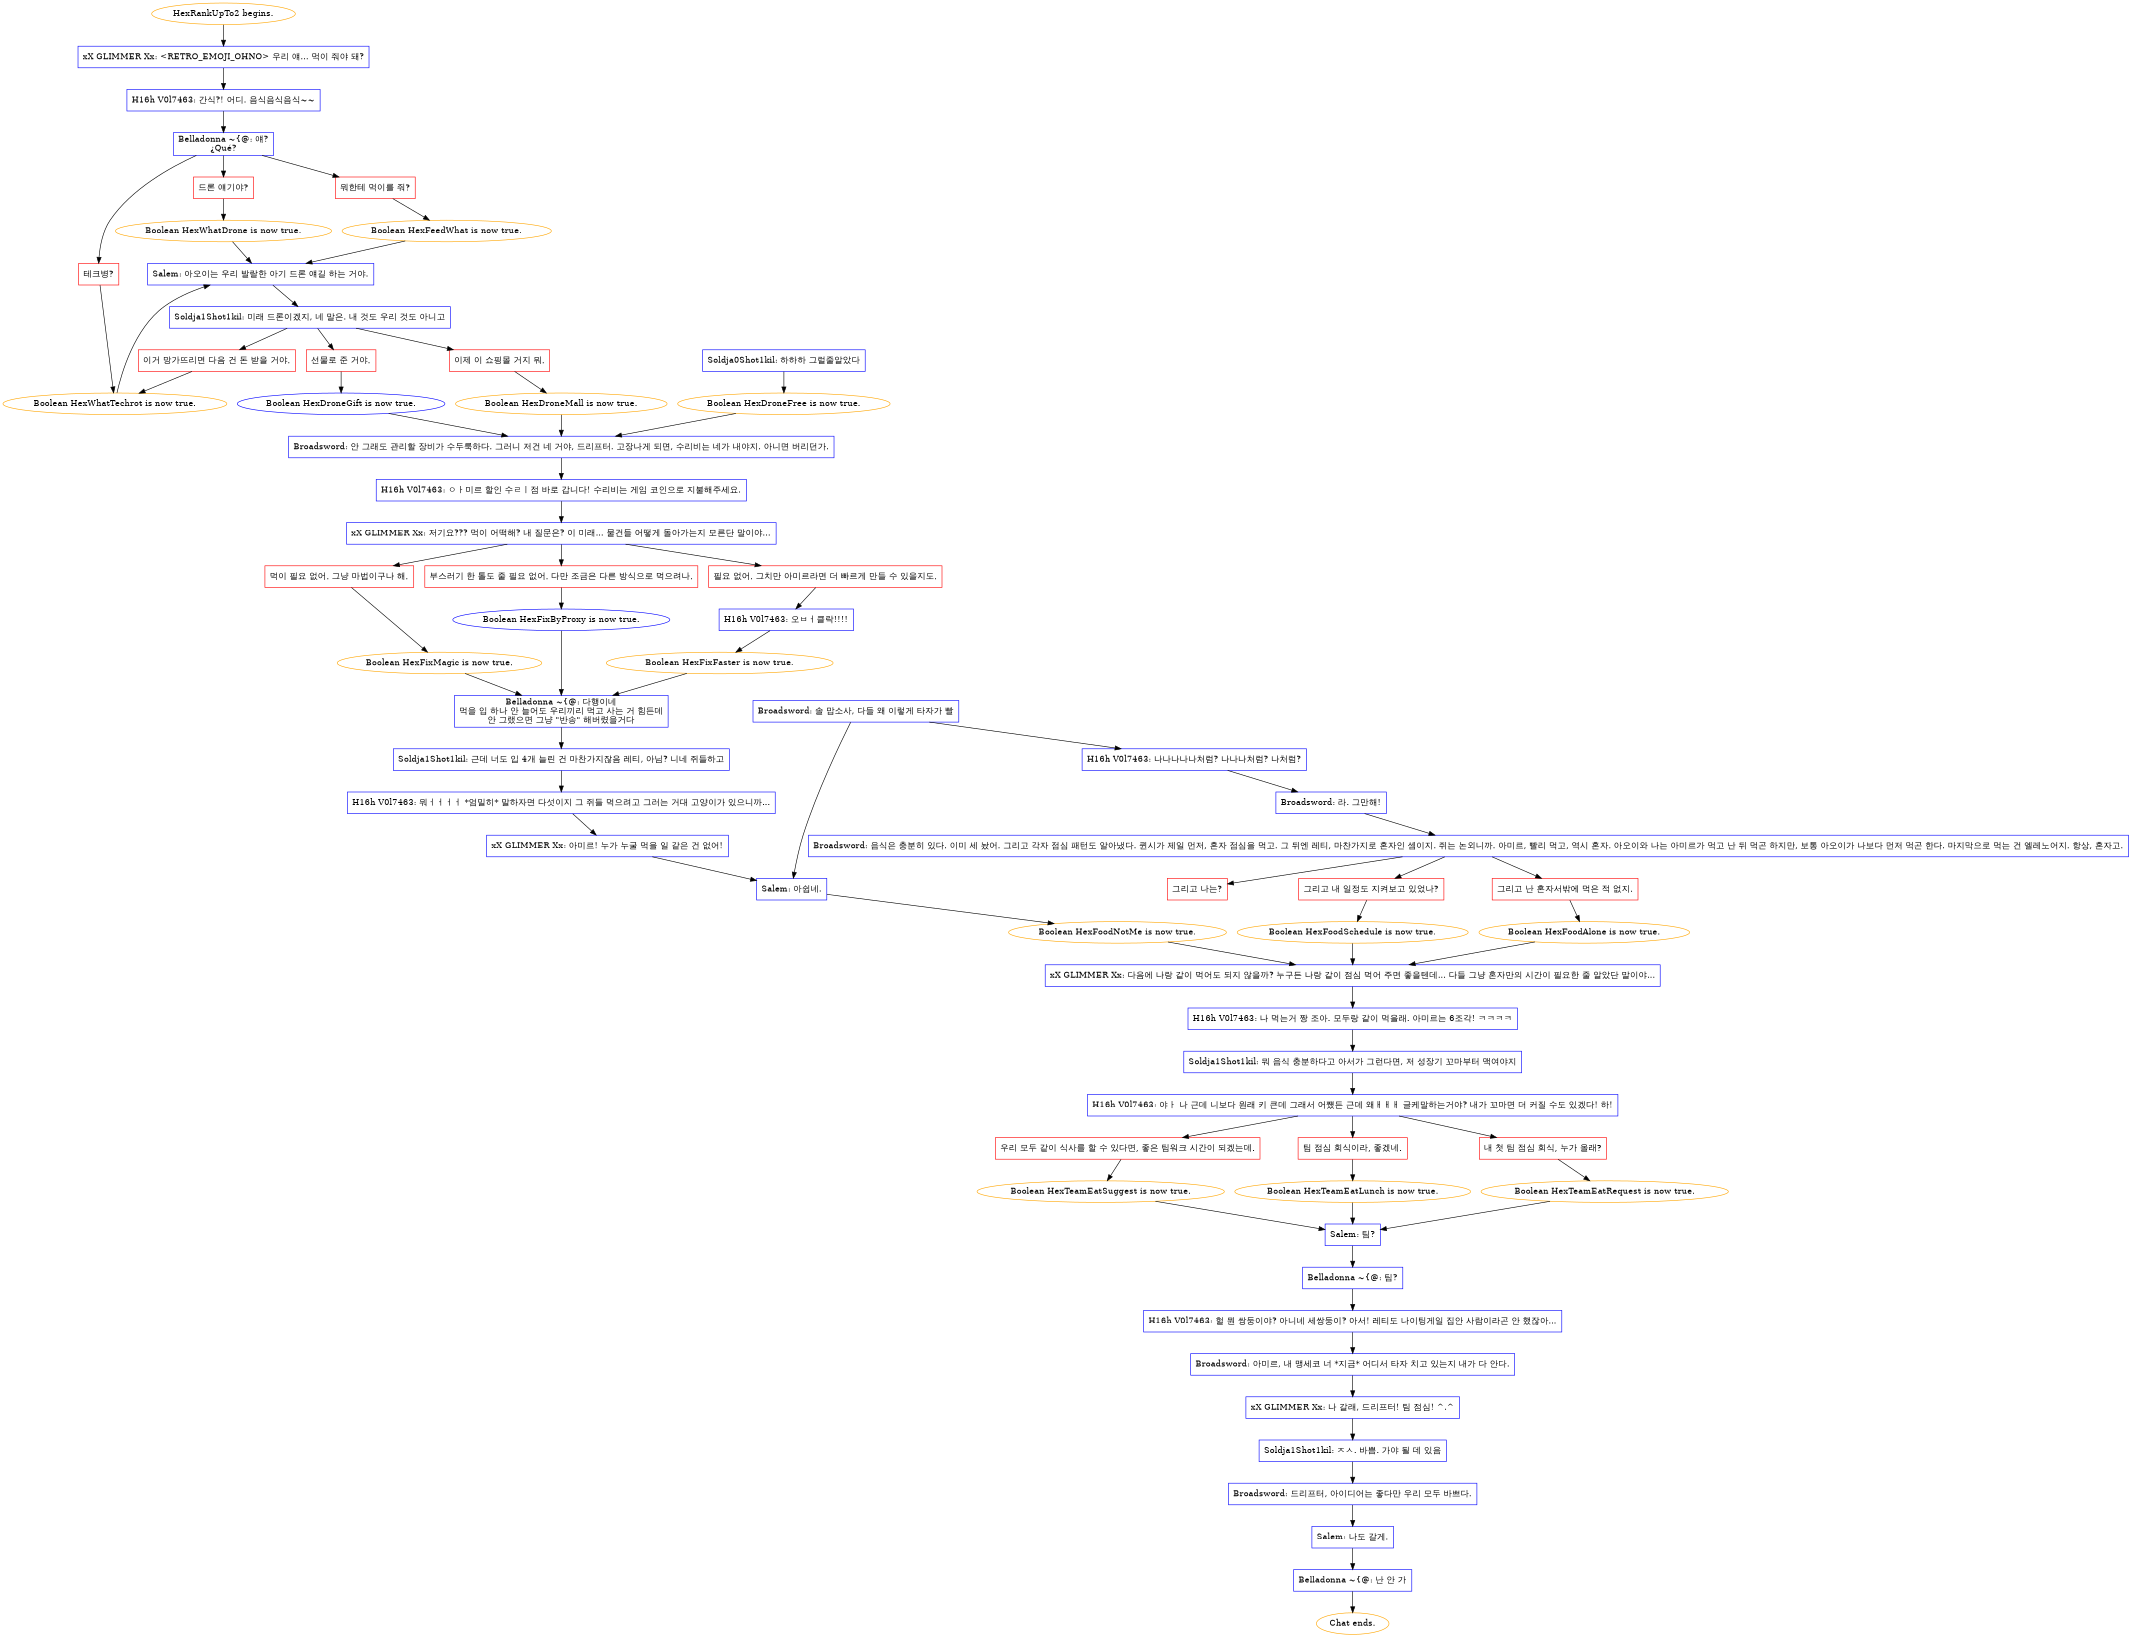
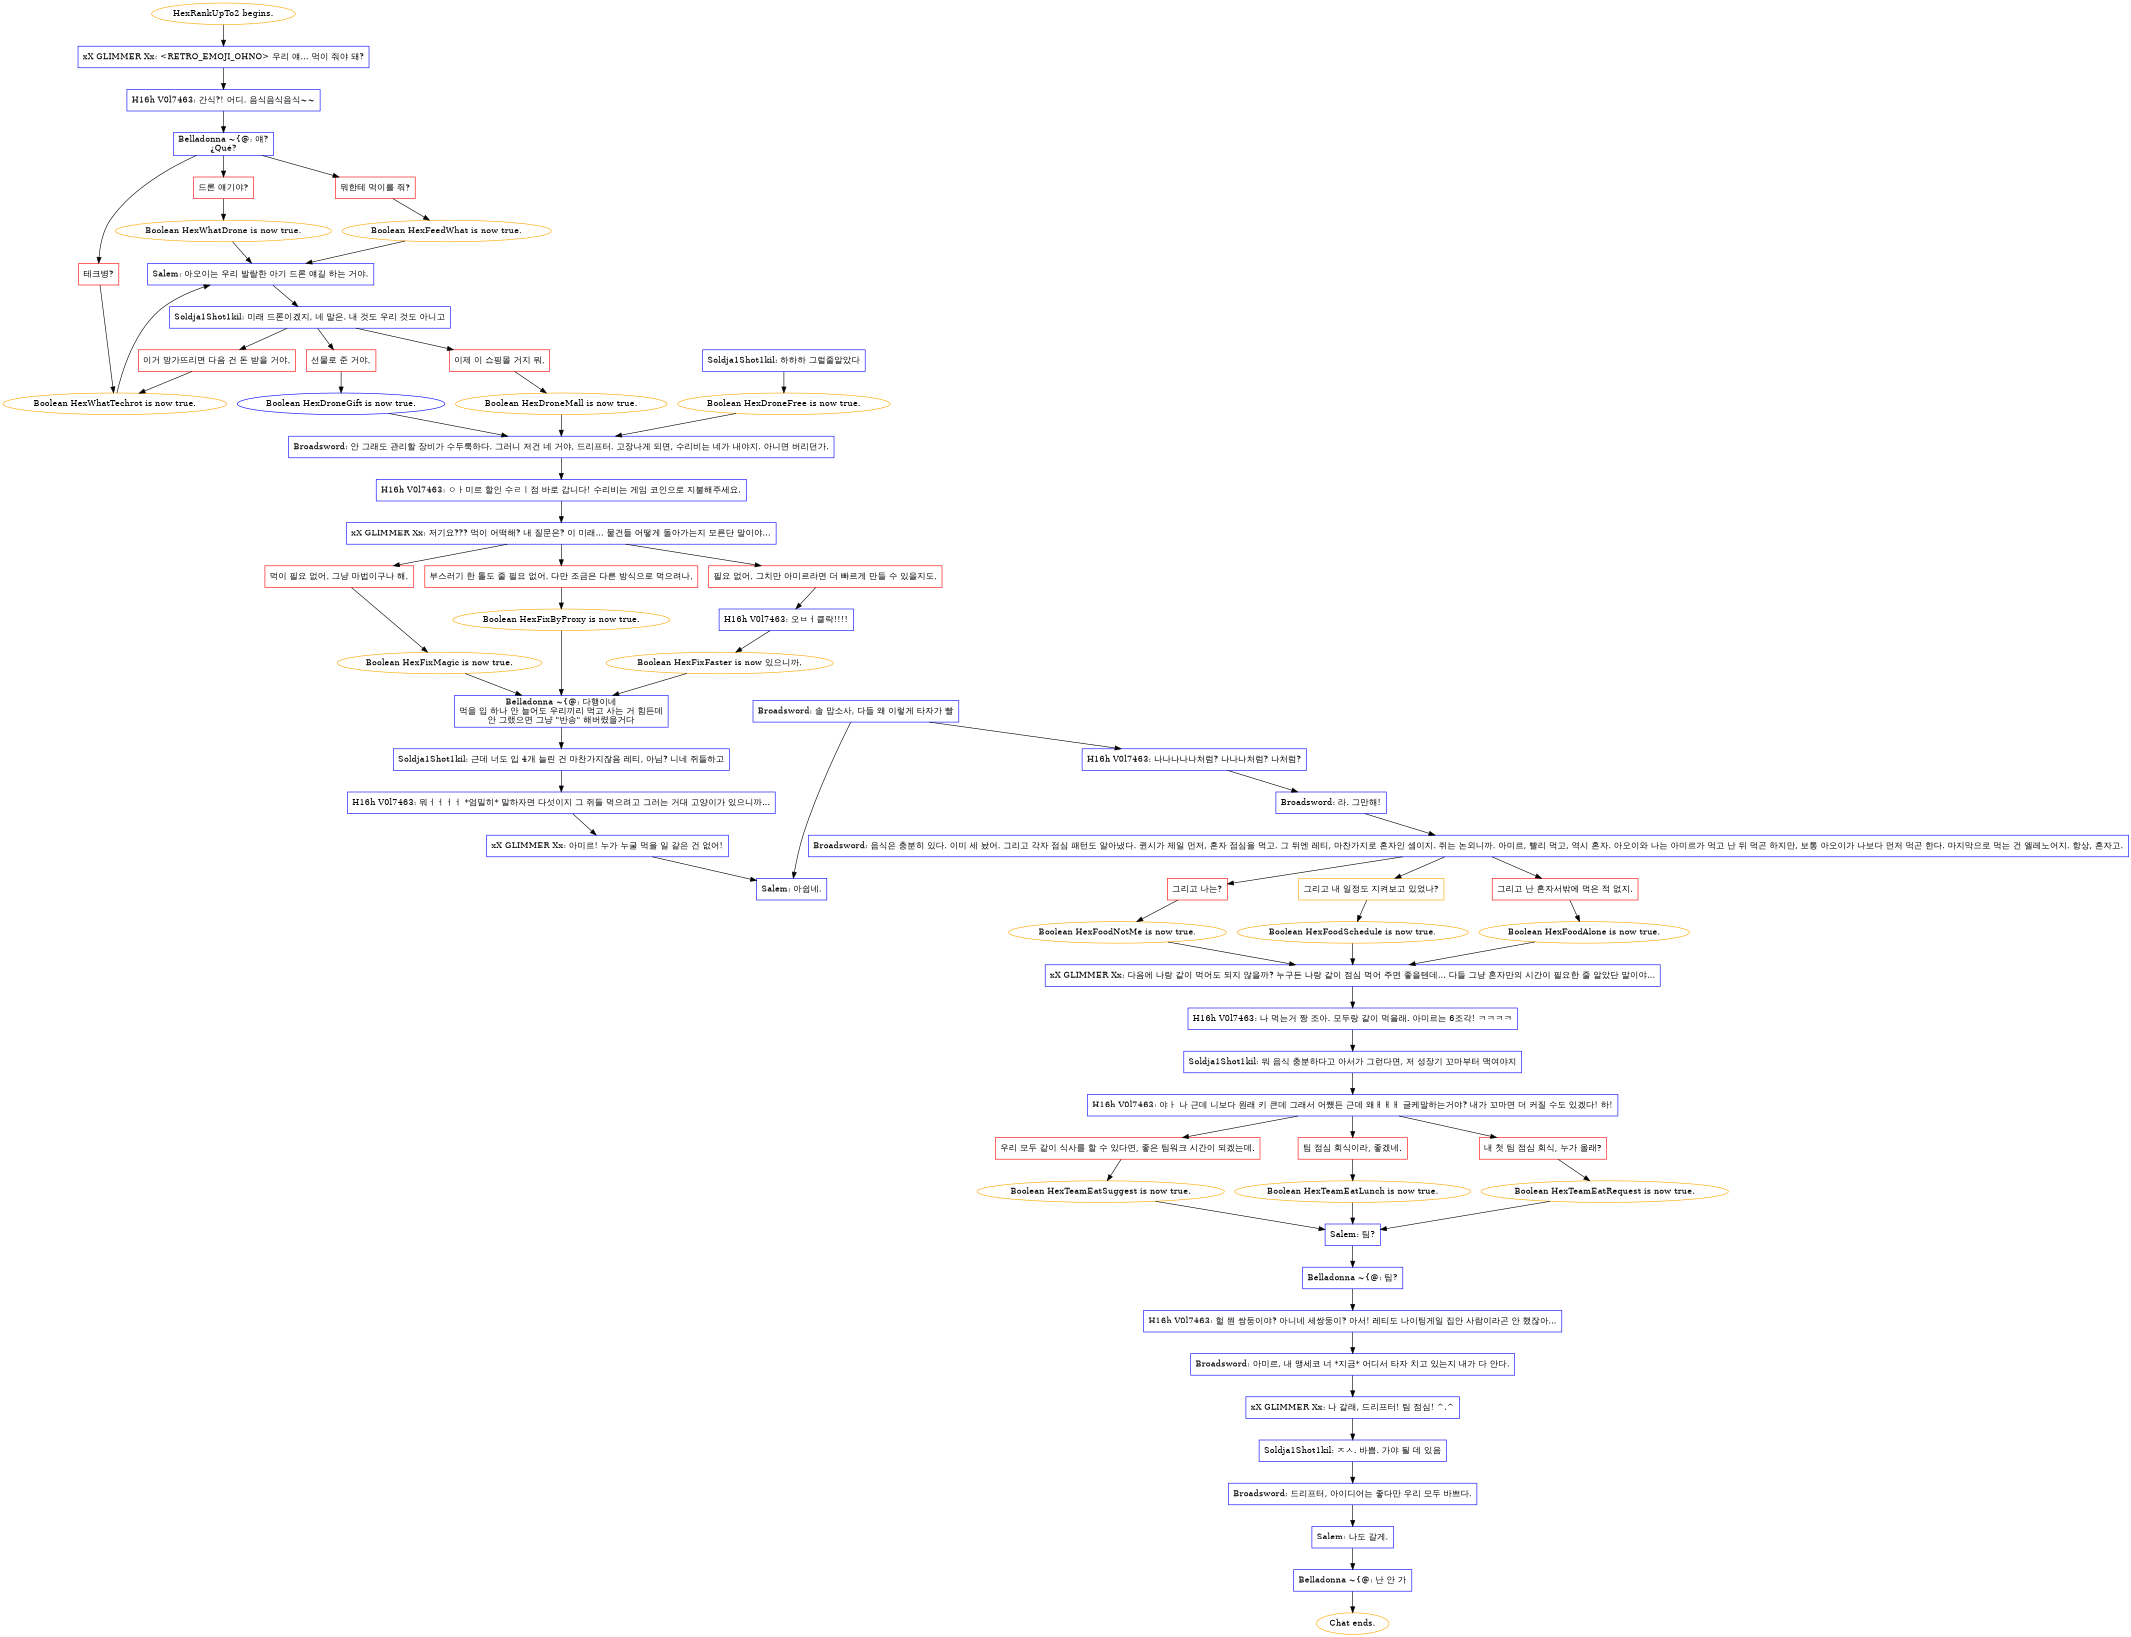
node "Soldja0Shot1kil: 하하하 그럴줄알았다": label "Soldja0Shot1kil: 하하하 그럴줄알았다" -> "Soldja1Shot1kil: 하하하 그럴줄알았다"
node "Boolean HexFixByProxy is now true.": color blue -> orange
node "Boolean HexFixFaster is now true.": label "Boolean HexFixFaster is now true." -> "Boolean HexFixFaster is now 있으니까."
node "그리고 내 일정도 지켜보고 있었나?": color red -> orange
edge "Salem: 아쉽네." -> "Boolean HexFoodNotMe is now true.": now "그리고 나는?" -> "Boolean HexFoodNotMe is now true."
